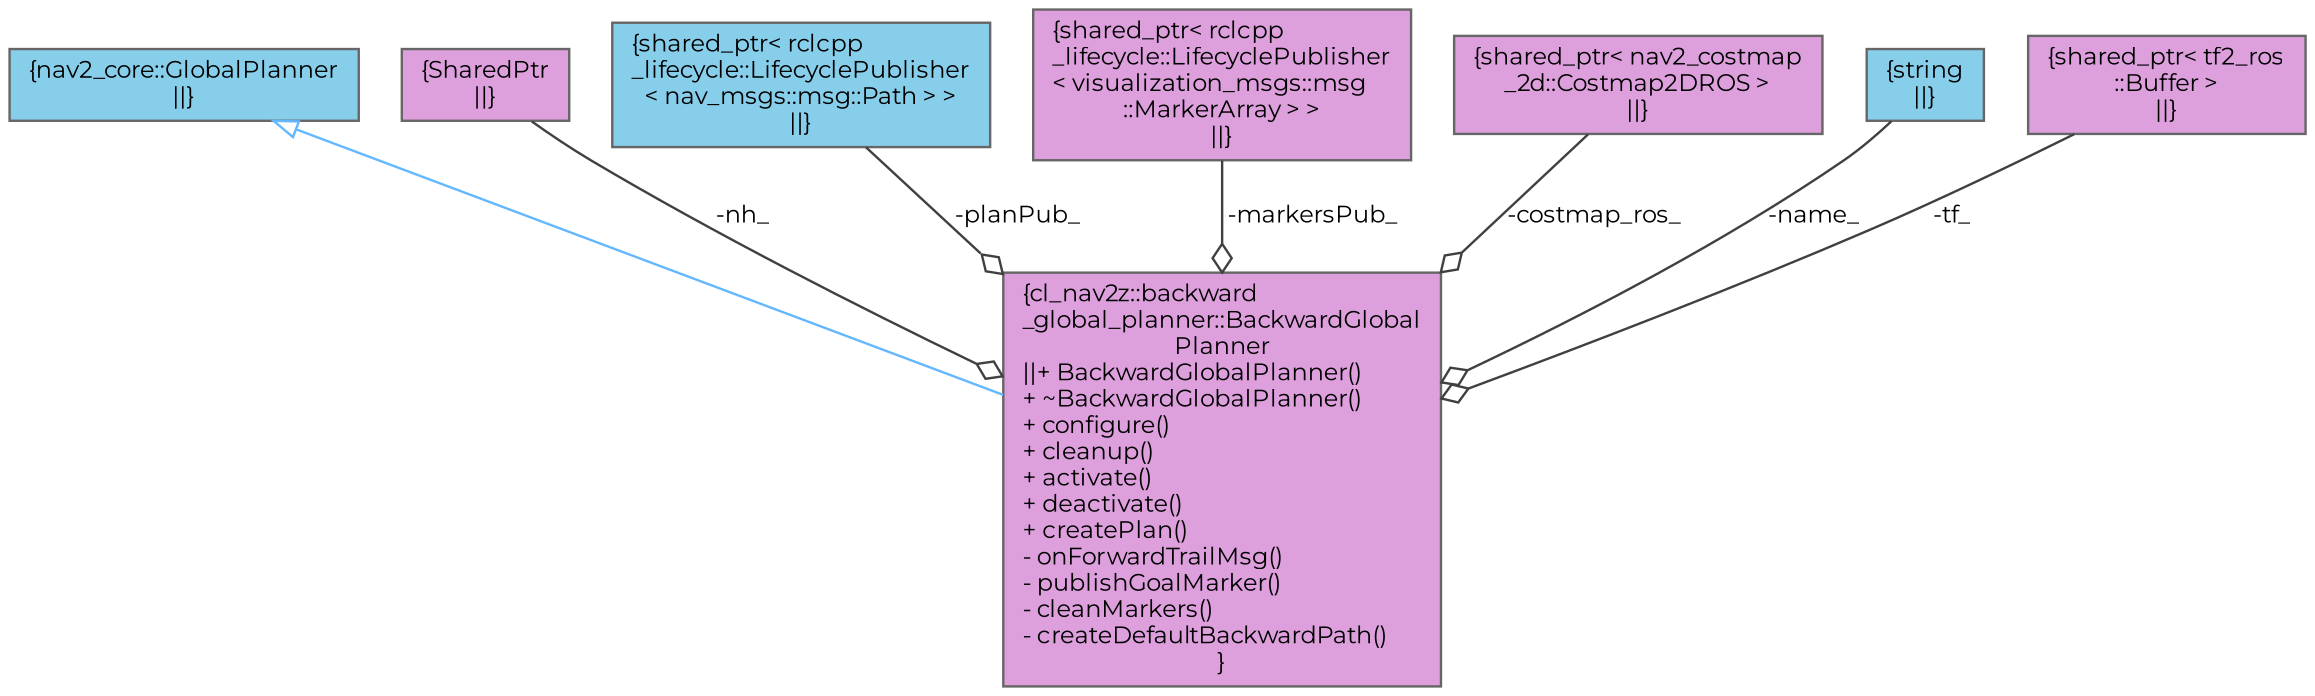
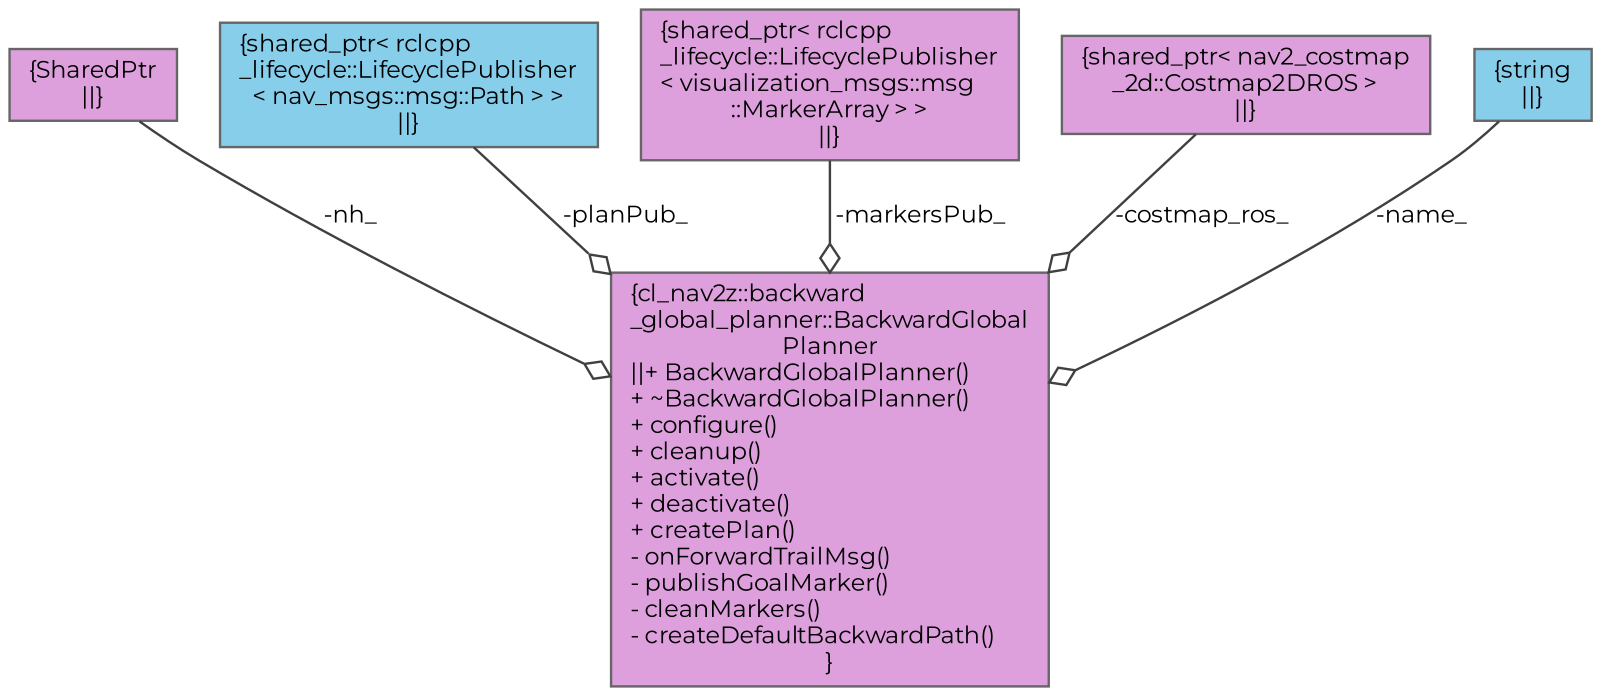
node "{nav2_core::GlobalPlanner ||}": removed
node "{shared_ptr< tf2_ros ::Buffer > ||}": removed
